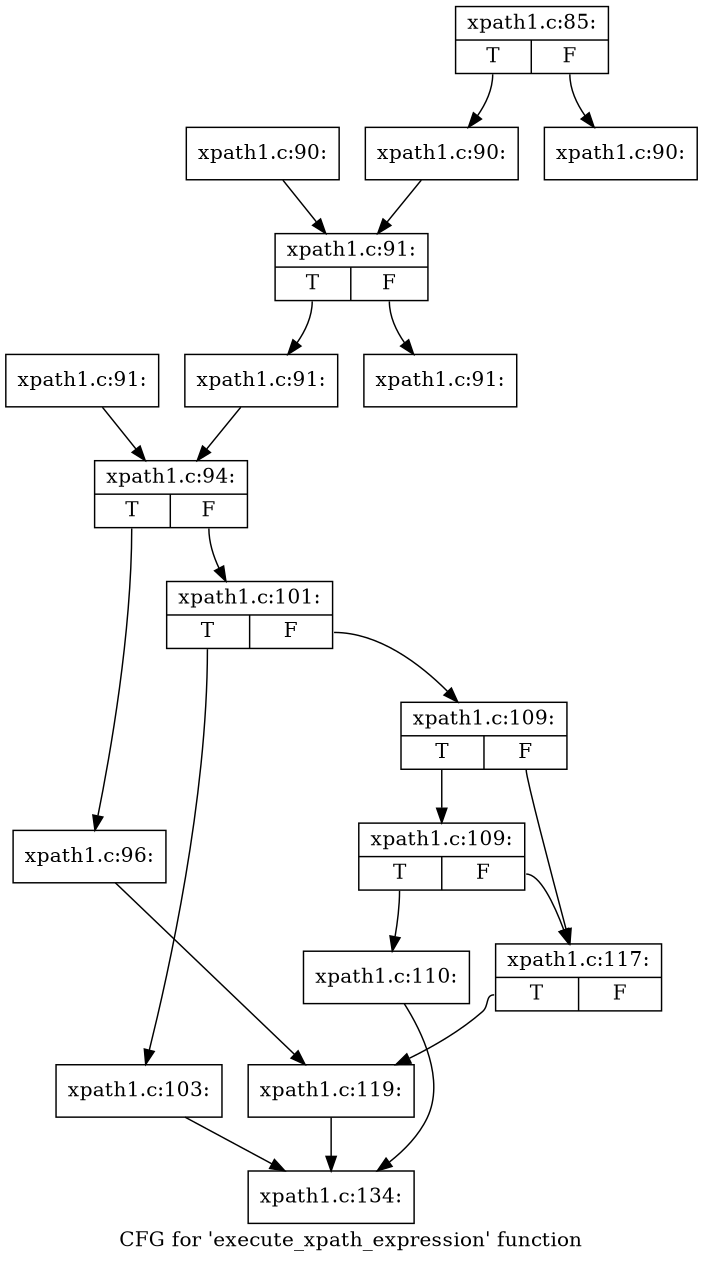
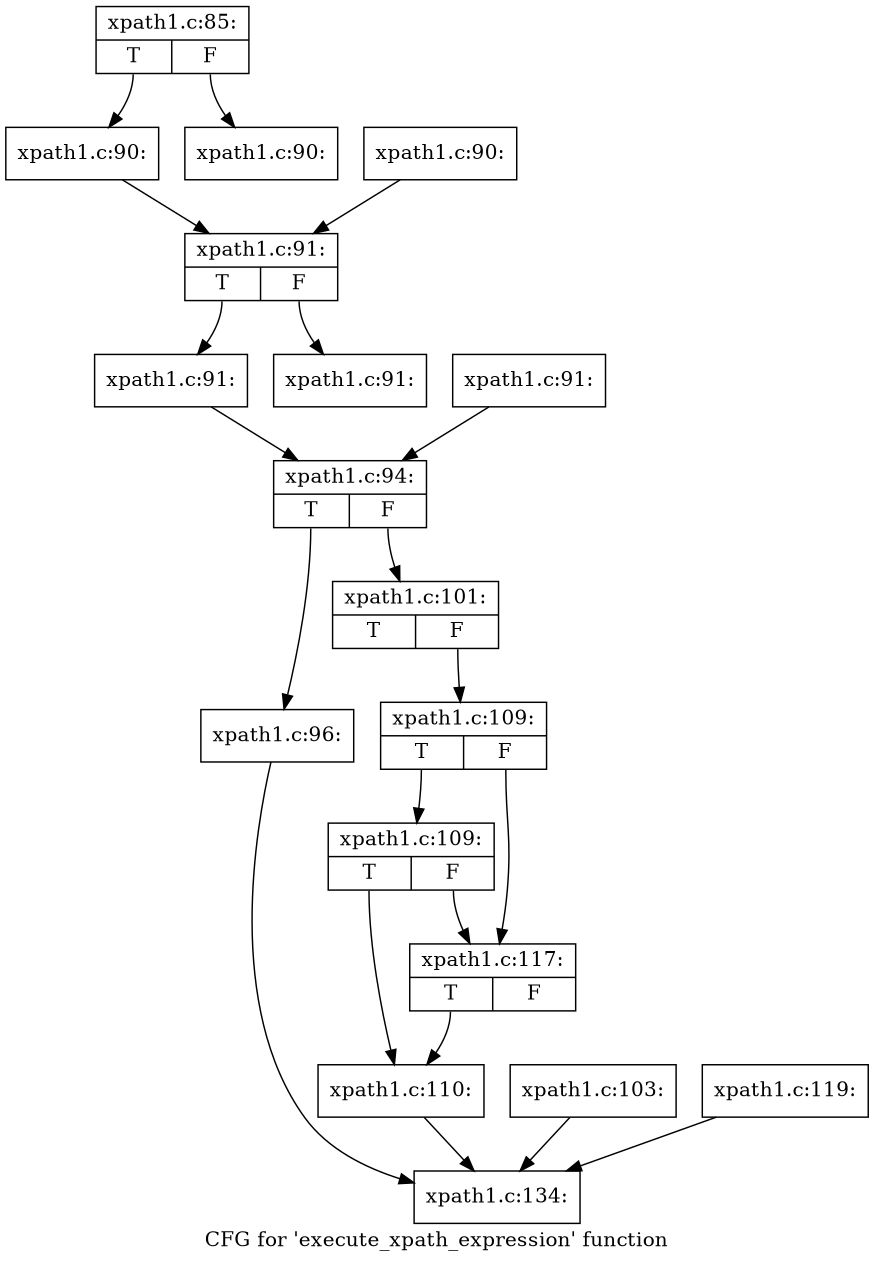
edge "xpath1.c:101:" -> "xpath1.c:103:": removed
edge "xpath1.c:96:" -> "xpath1.c:119:": now "xpath1.c:96:" -> "xpath1.c:134:"
edge "xpath1.c:117:" -> "xpath1.c:119:": now "xpath1.c:117:" -> "xpath1.c:110:"
